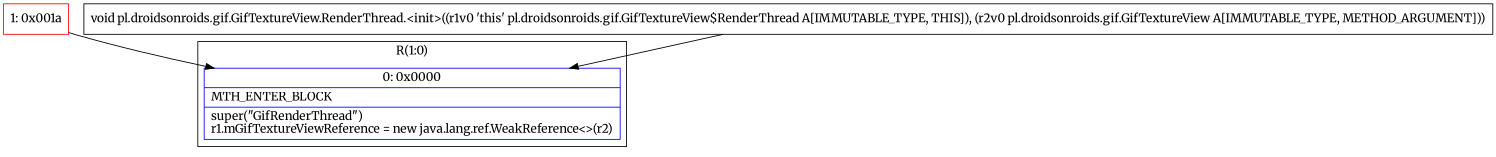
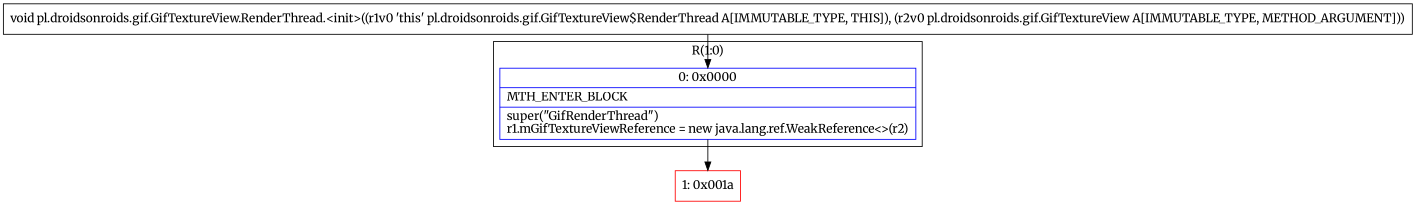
edge "1: 0x001a" -> "0: 0x0000": reversed
